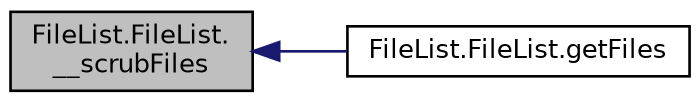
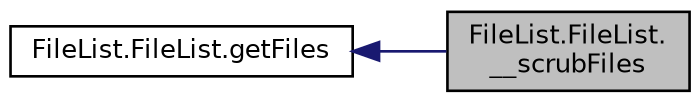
edge "FileList.FileList.getFiles" -> "FileList.FileList. __scrubFiles": reversed
